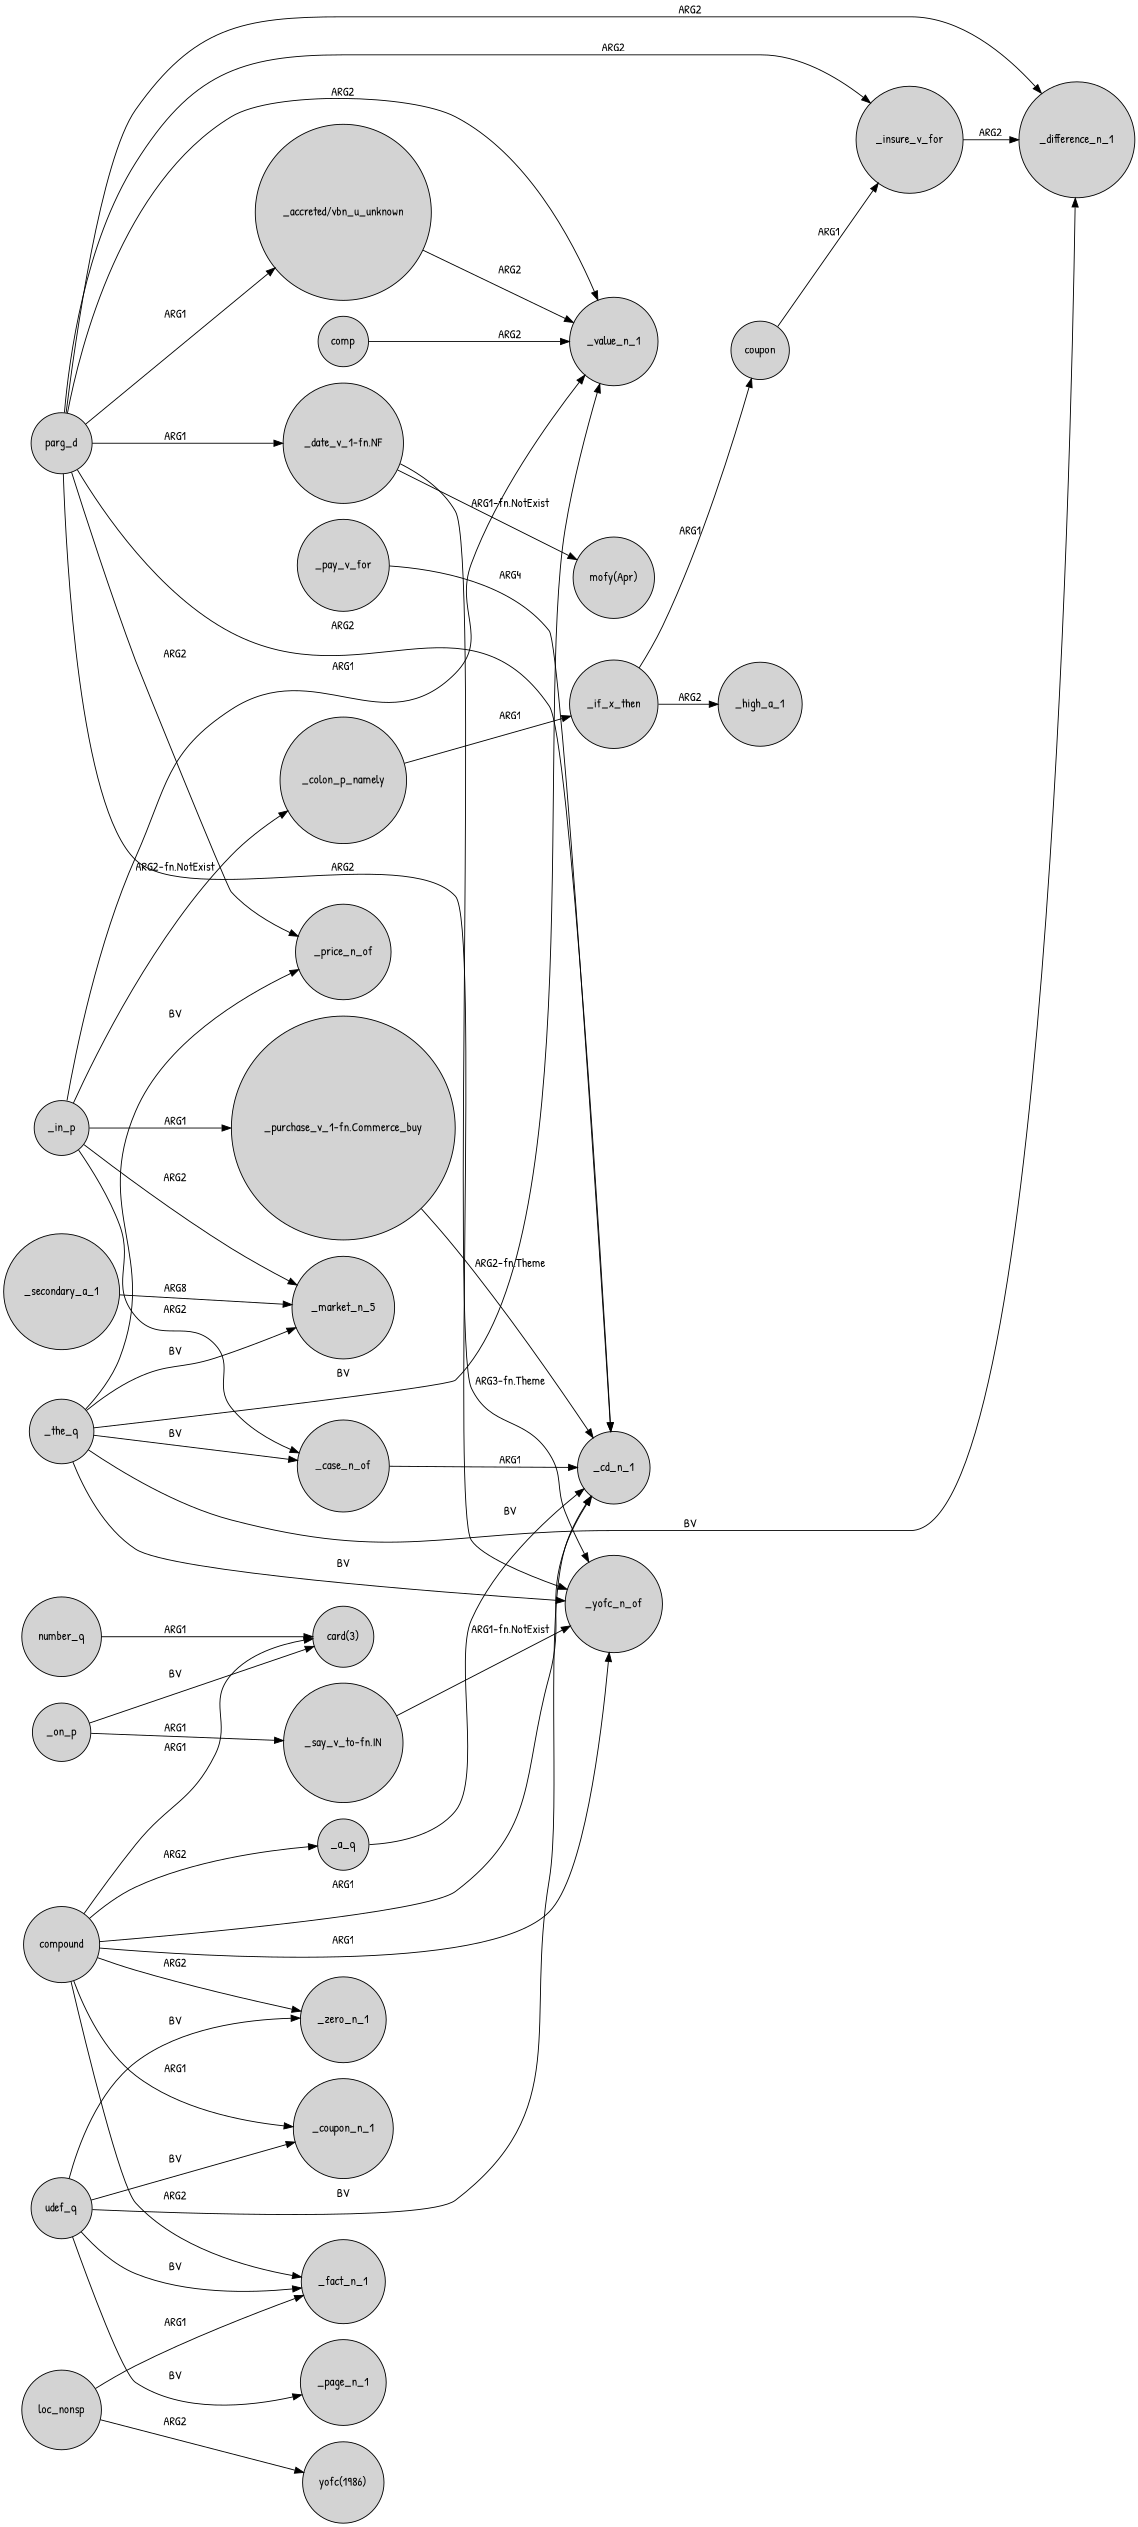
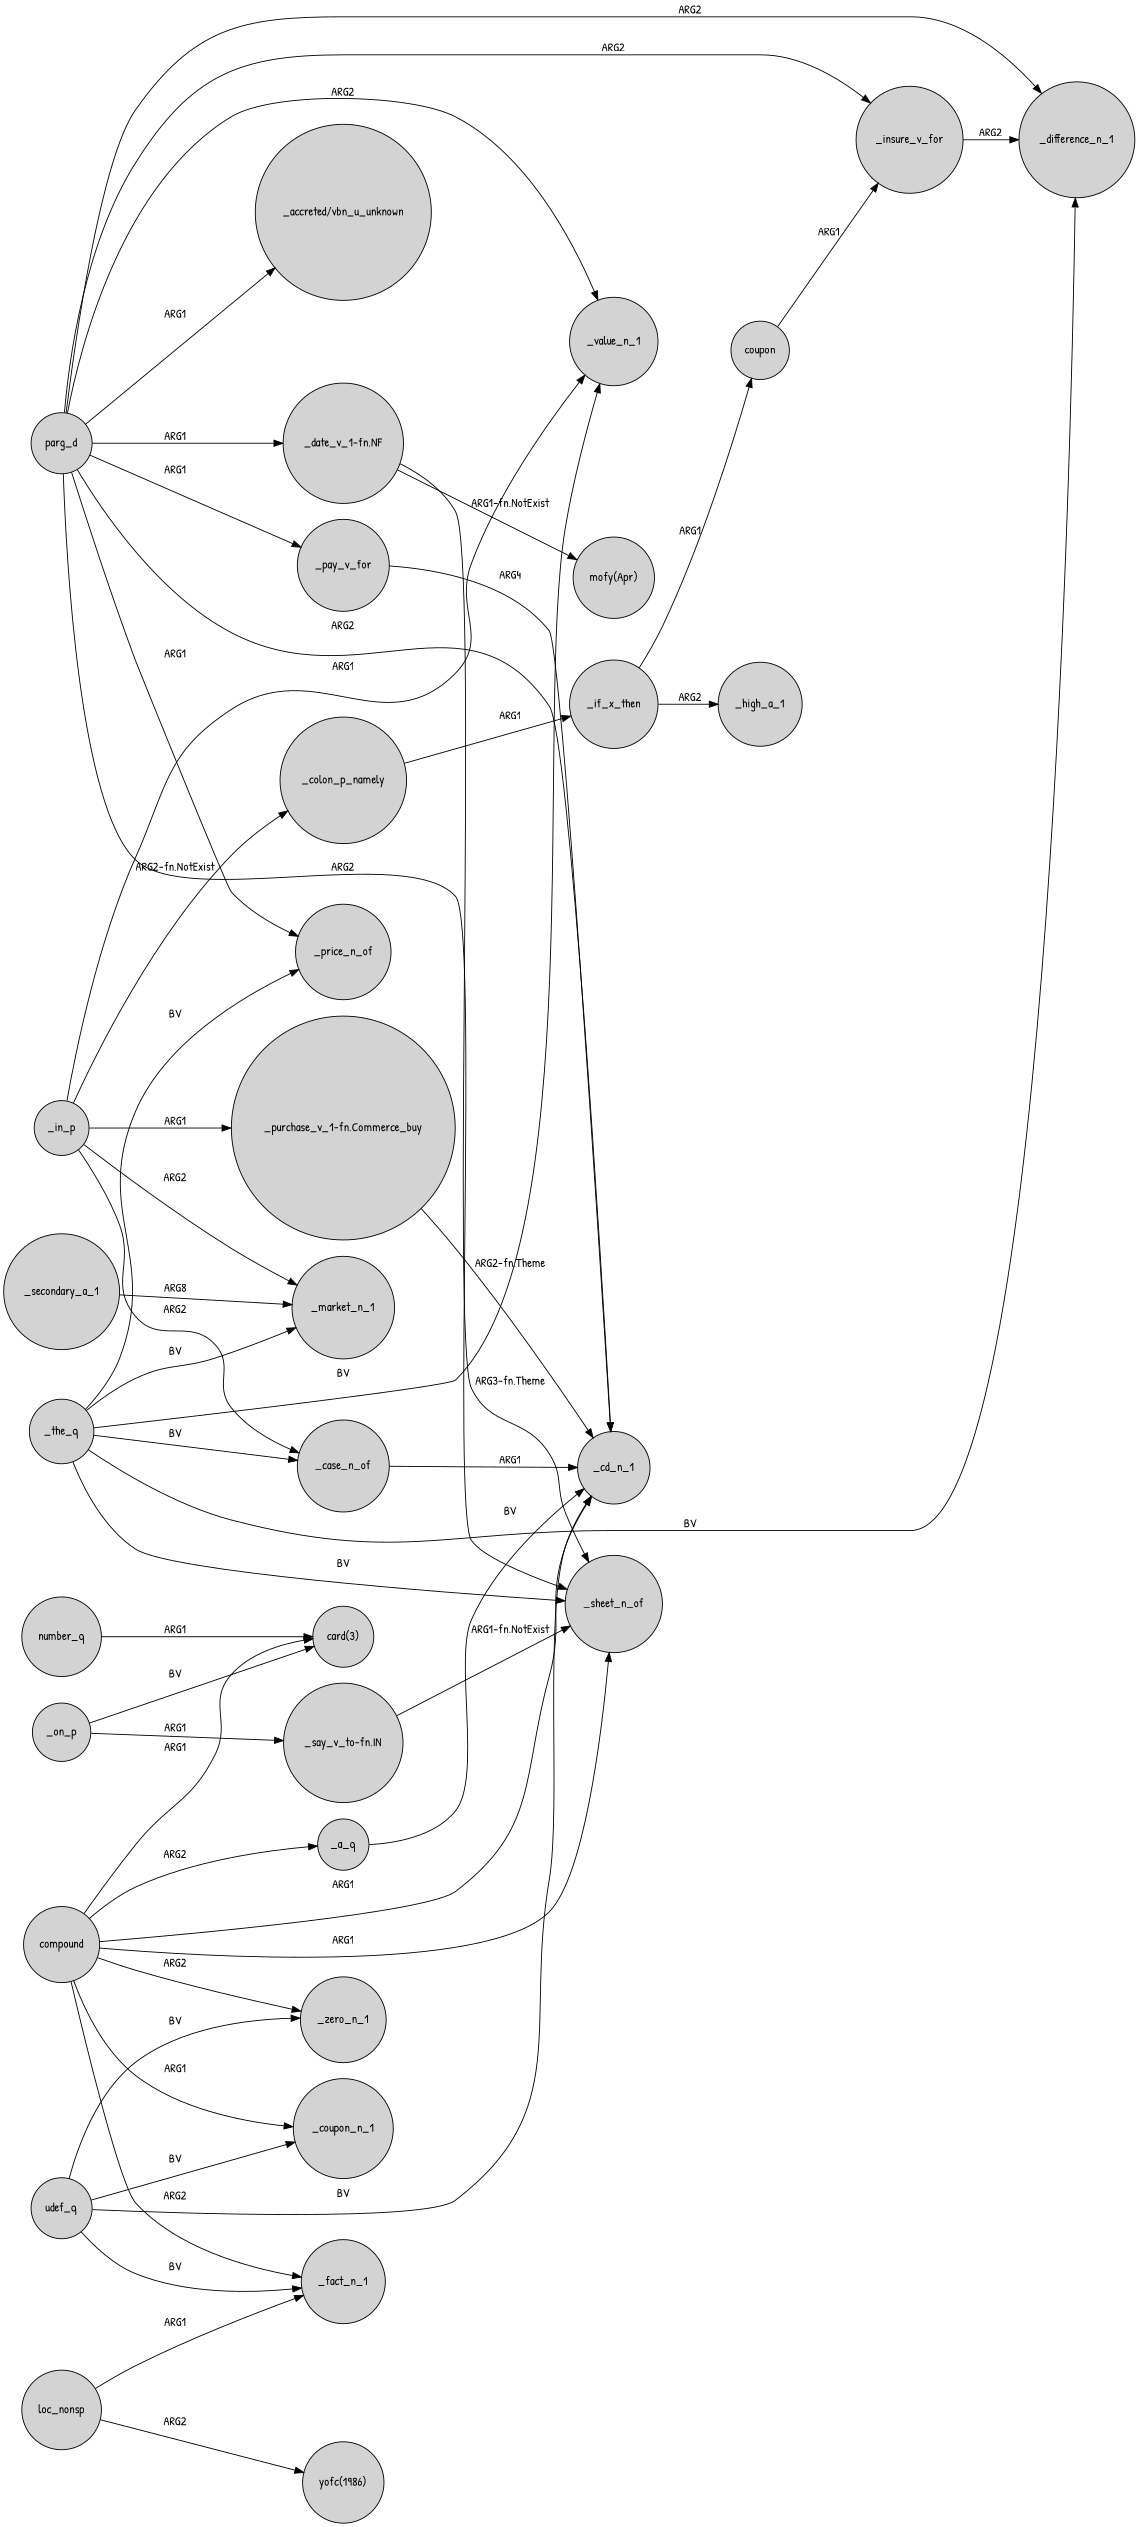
edge "_accreted/vbn_u_unknown" -> "_value_n_1": removed, label "ARG2"
node "comp": removed
edge "parg_d" -> "_pay_v_for": added, label "ARG1"
edge "parg_d" -> "_price_n_of": label "ARG2" -> "ARG1"
node "_market_n_5": label "_market_n_5" -> "_market_n_1"
node "_yofc_n_of": label "_yofc_n_of" -> "_sheet_n_of"
node "_page_n_1": removed
